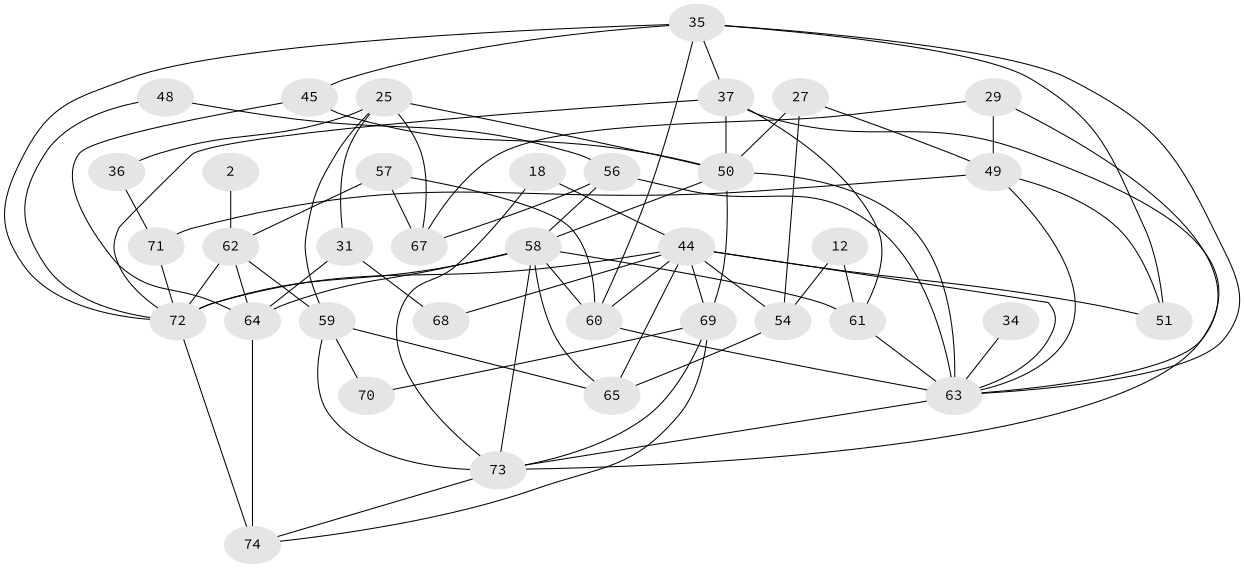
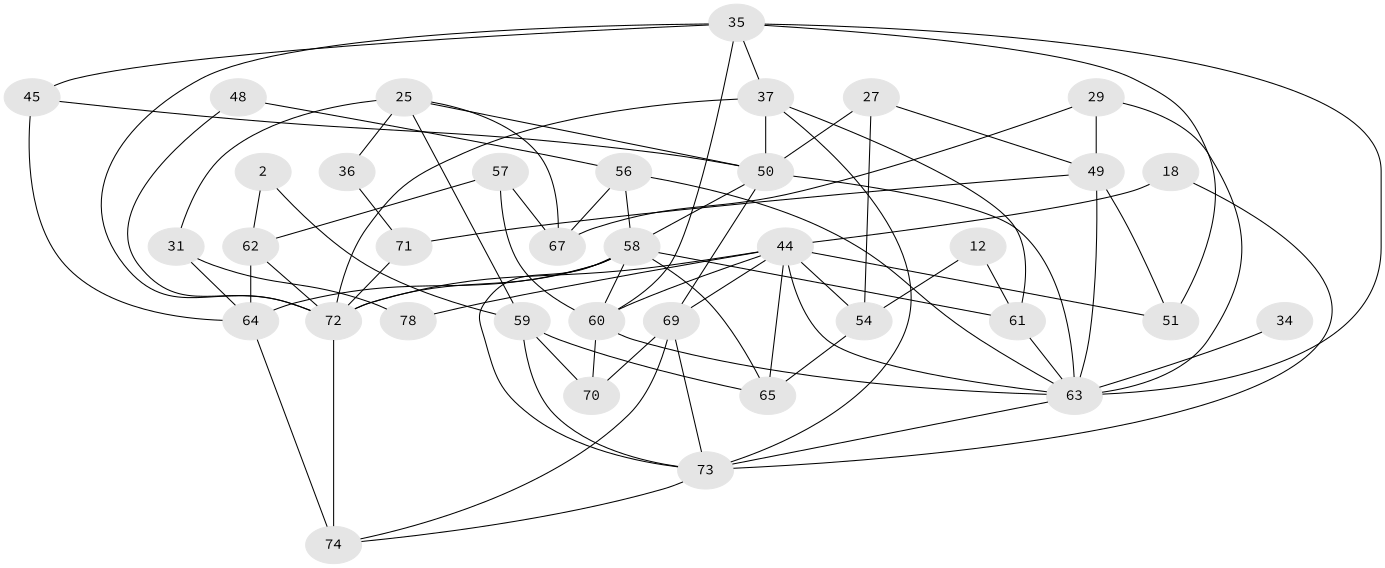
edge "62" -- "59": now "2" -- "59"
node "68": label "68" -> "78"
edge "60" -- "70": added
